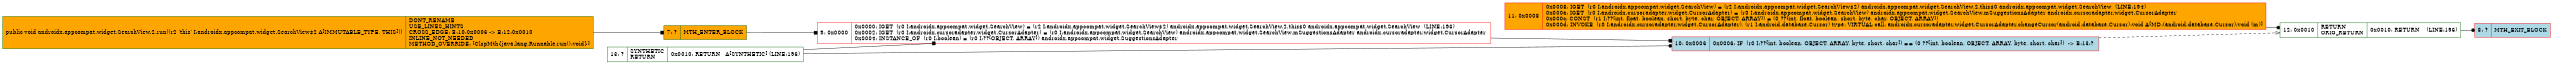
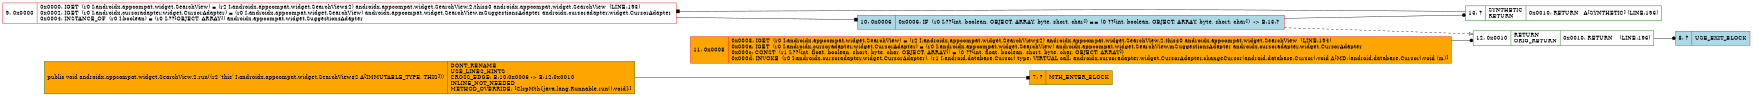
node "8: ?": text "MTH_EXIT_BLOCK" -> "USE_EXIT_BLOCK"
edge "7: ?" -> "9: 0x0000": removed
edge "13: ?" -> "10: 0x0006": reversed
